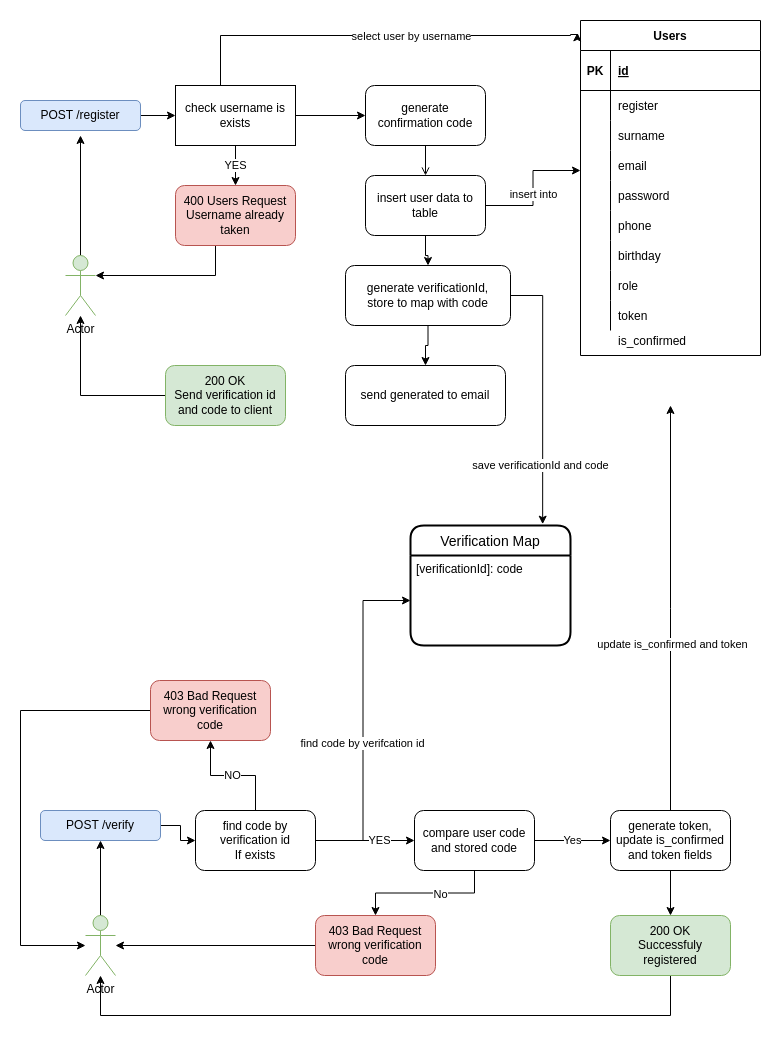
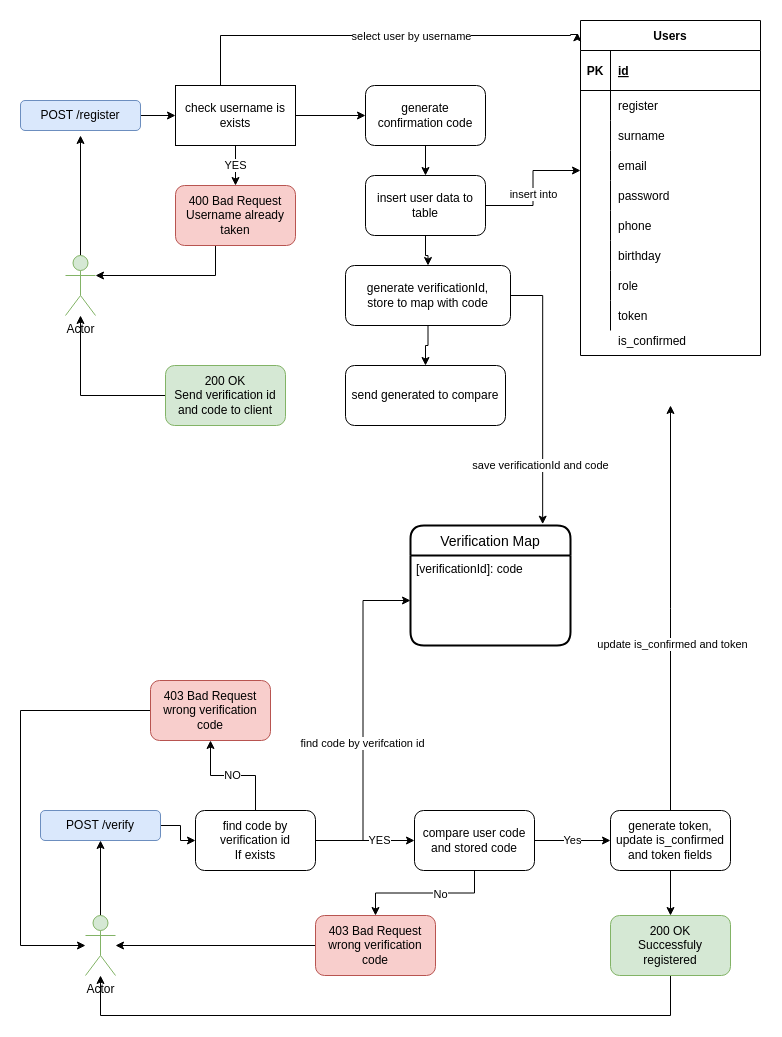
edge "generate confirmation code" -> "insert user data to table": arrowhead open -> classic
node "400 Users Request Username already taken": label "400 Users Request Username already taken" -> "400 Bad Request Username already taken"
node "send generated to email": label "send generated to email" -> "send generated to compare"
